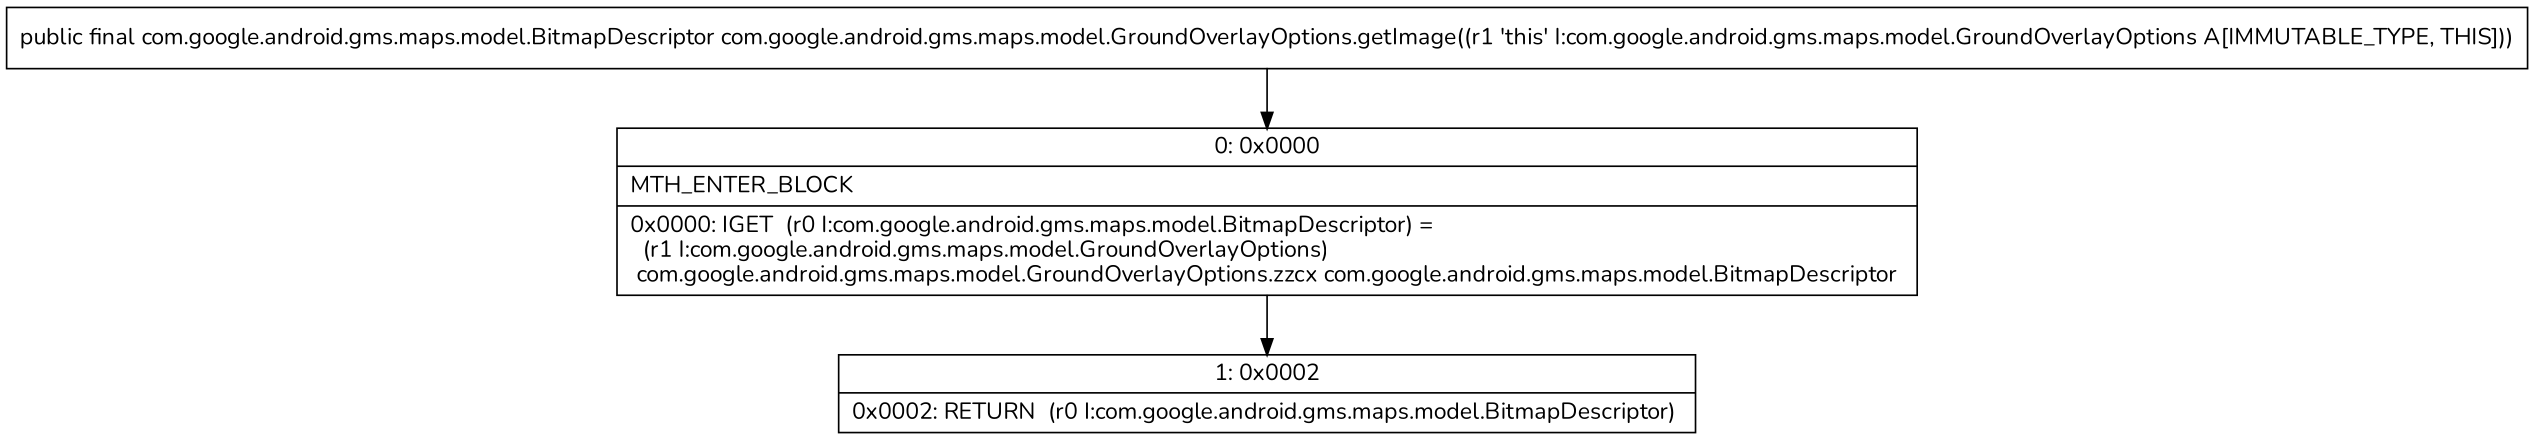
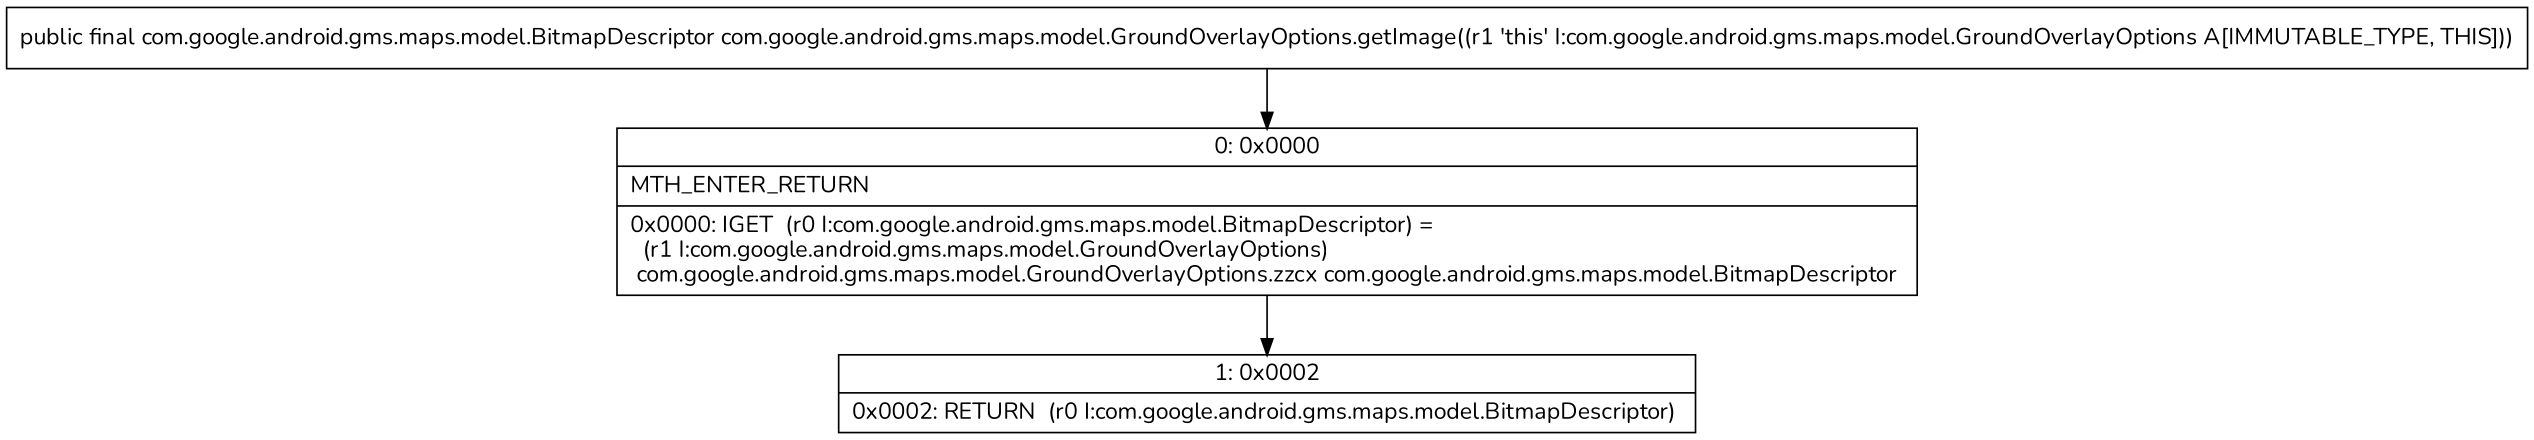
node "0: 0x0000": text "MTH_ENTER_BLOCK" -> "MTH_ENTER_RETURN"
